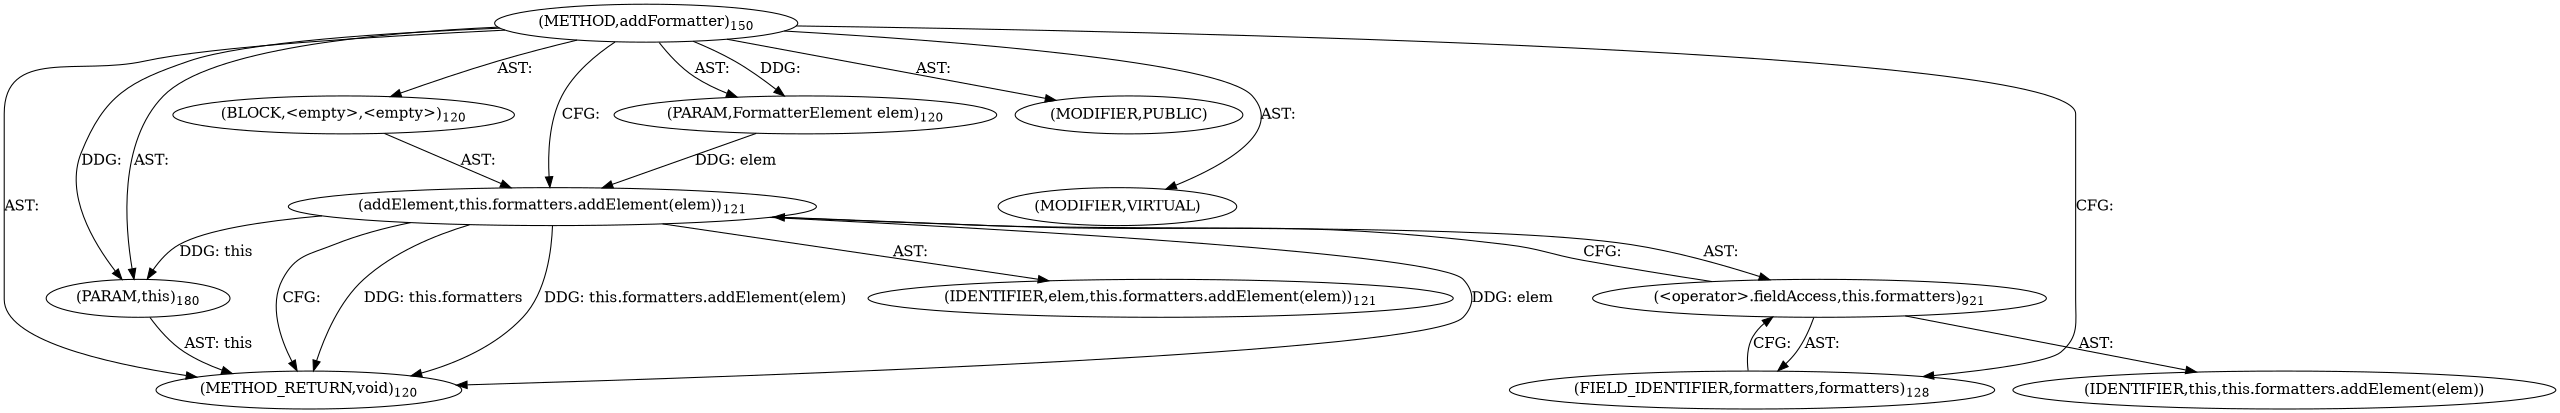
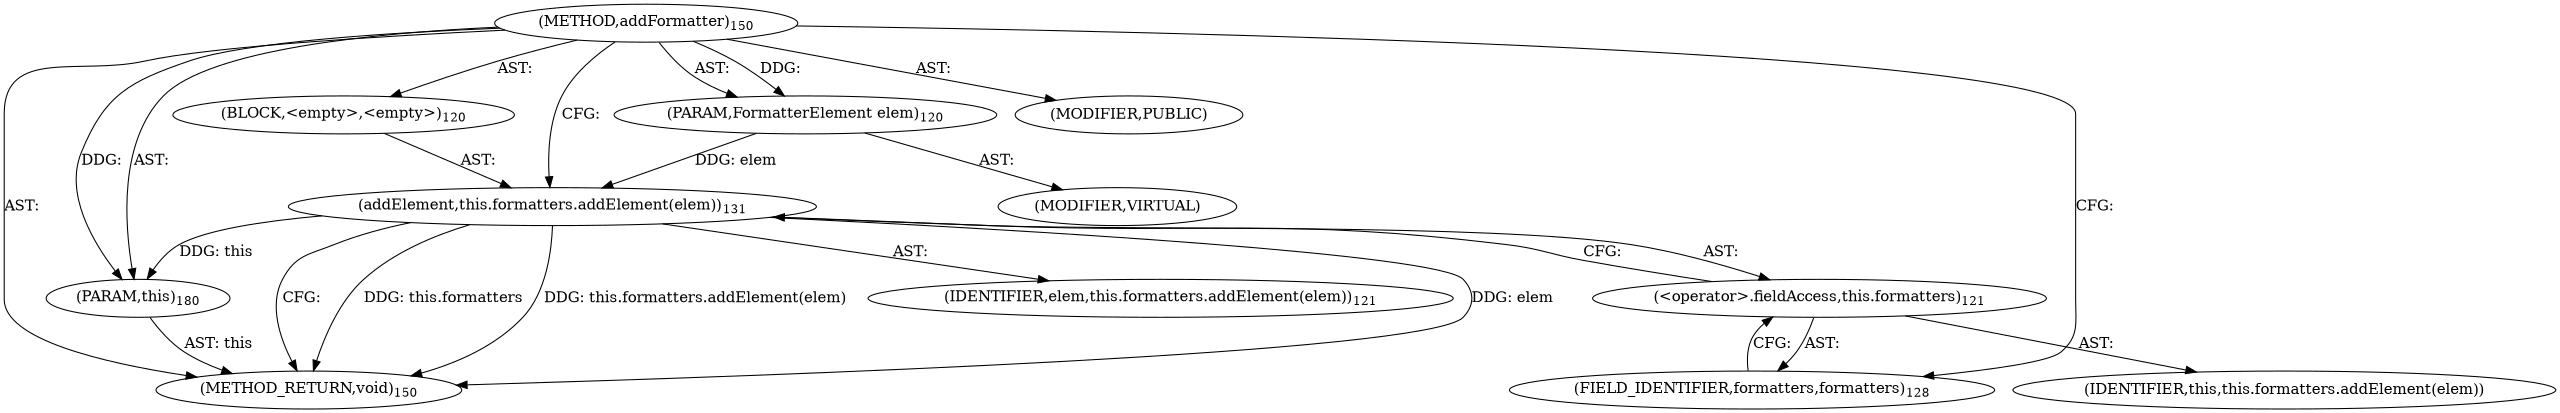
edge "(METHOD,addFormatter)" -> "(MODIFIER,VIRTUAL)": now "(PARAM,FormatterElement elem)" -> "(MODIFIER,VIRTUAL)"
node "(addElement,this.formatters.addElement(elem))": text "121" -> "131"
node "(<operator>.fieldAccess,this.formatters)": text "921" -> "121"
node "(METHOD_RETURN,void)": text "120" -> "150"
